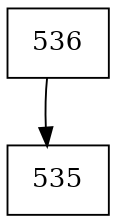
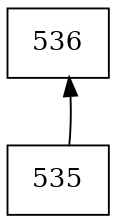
edge "536" -> "535": reversed
